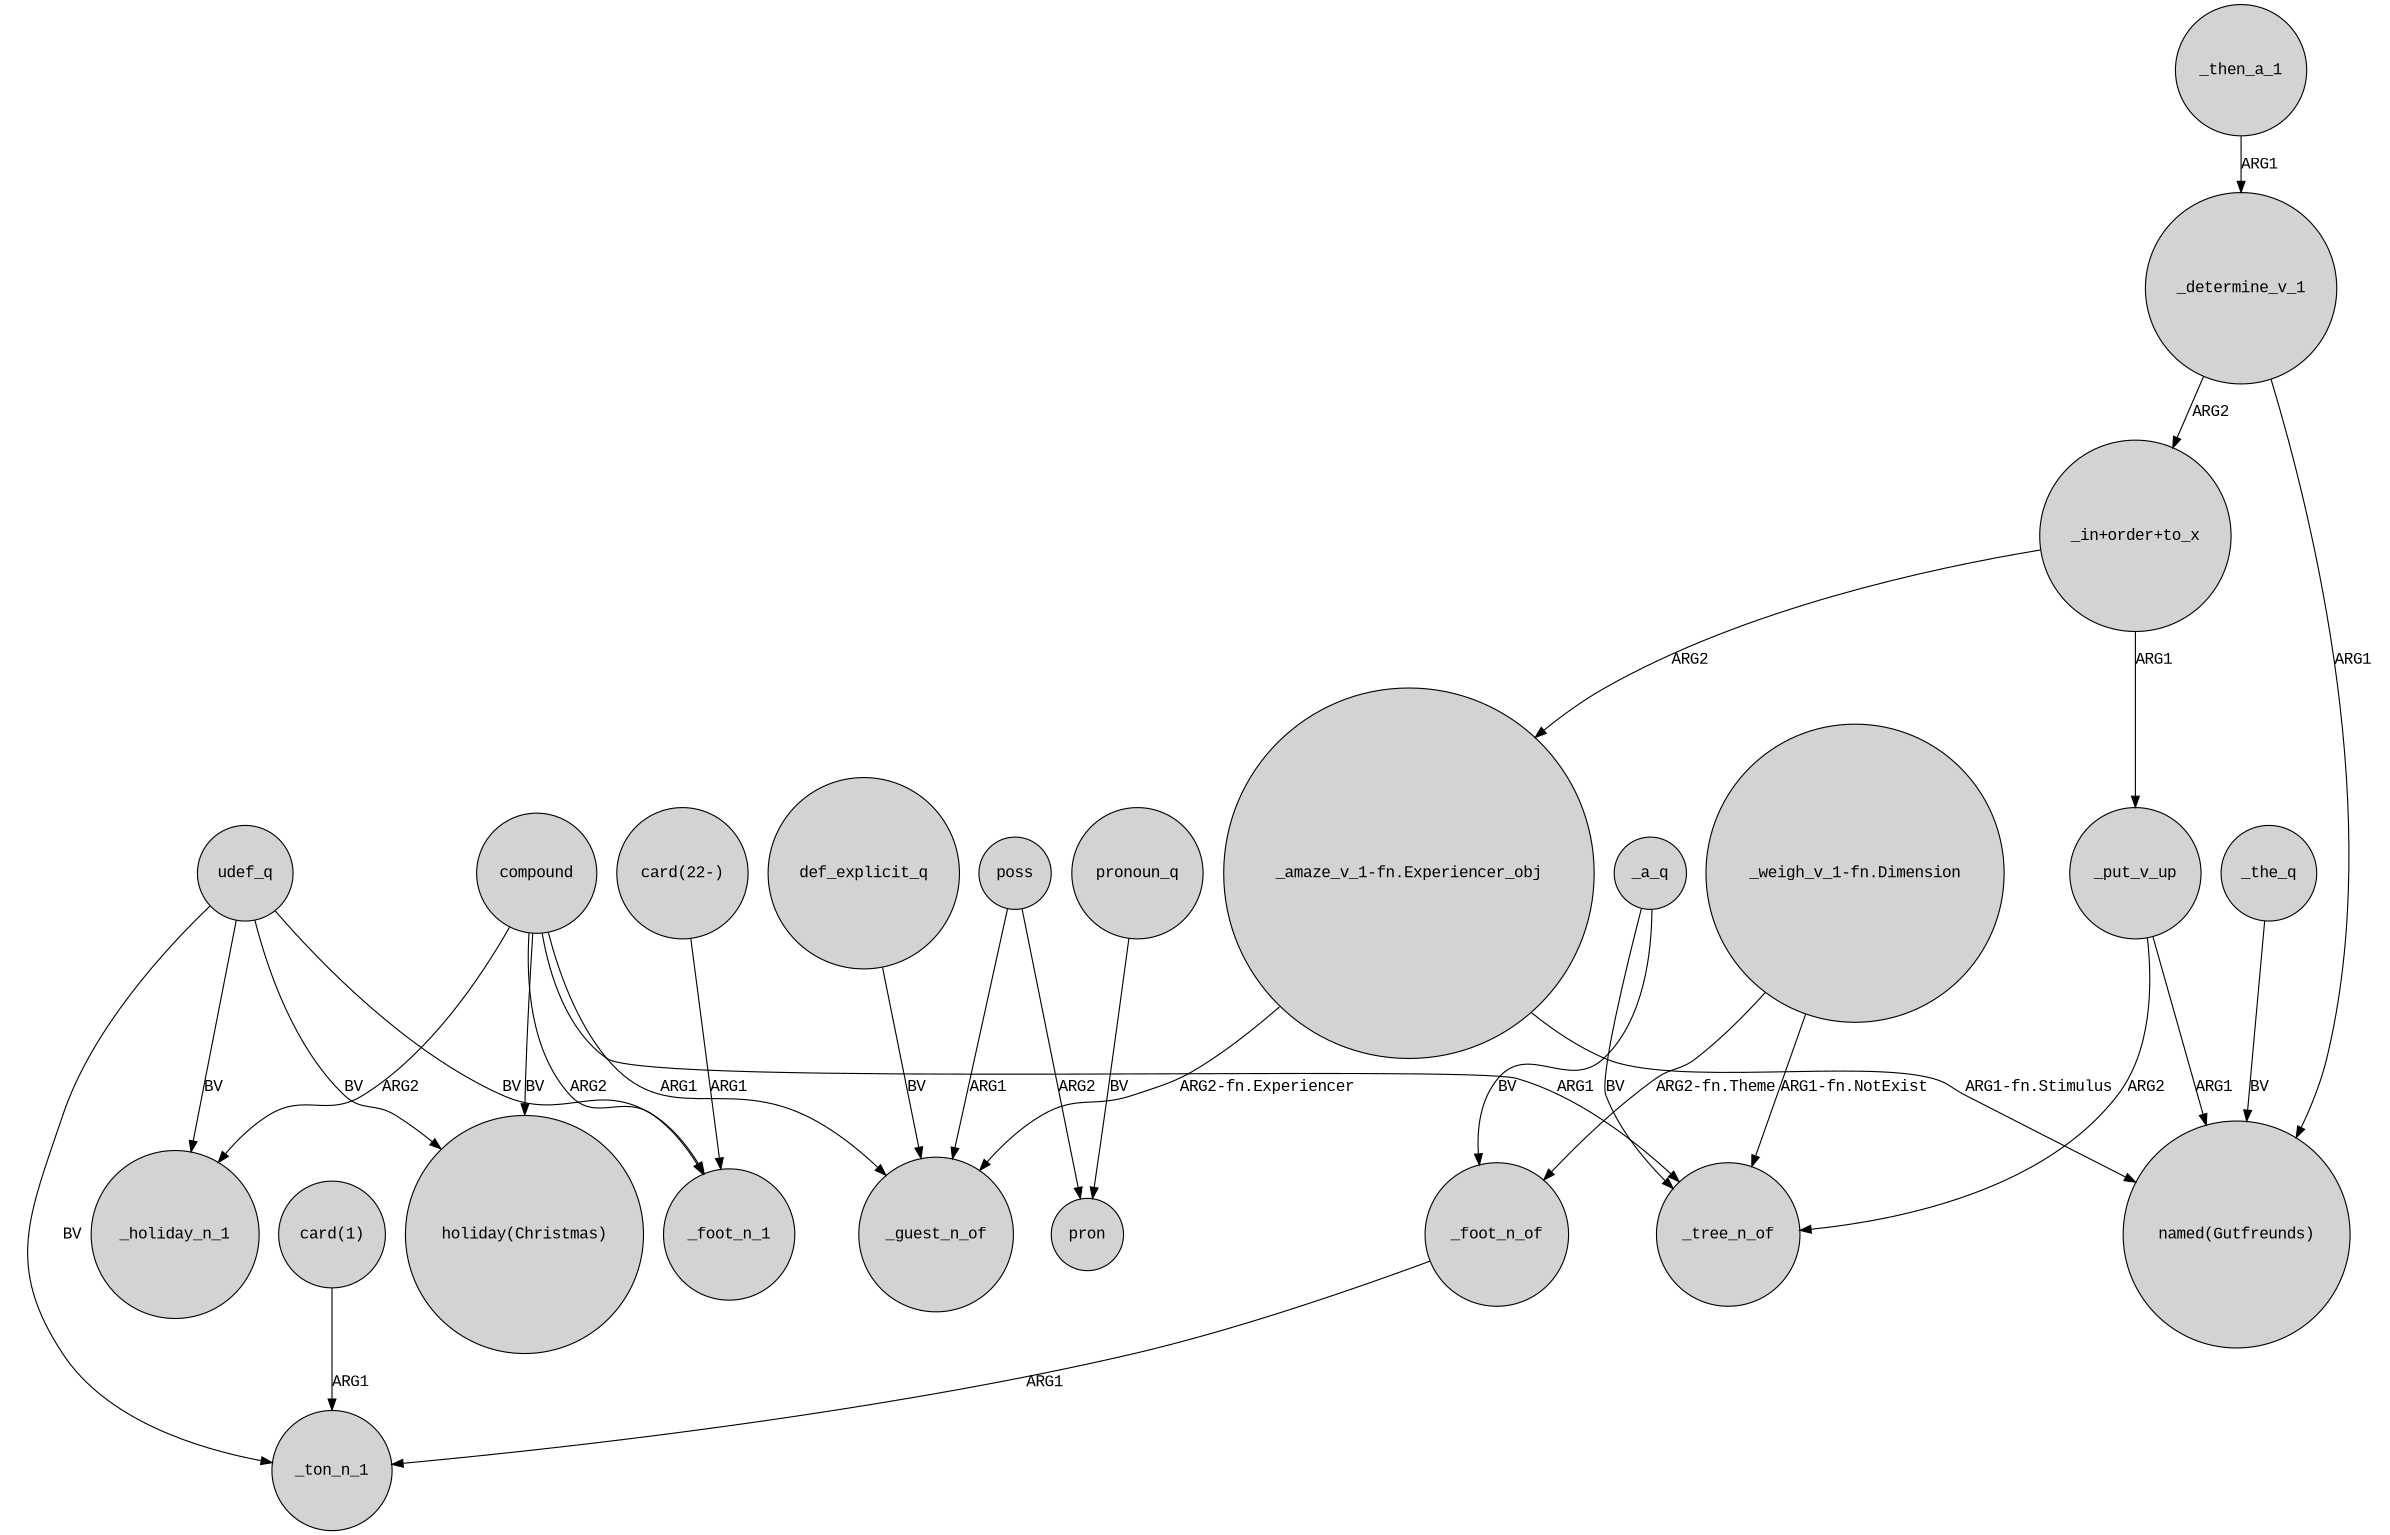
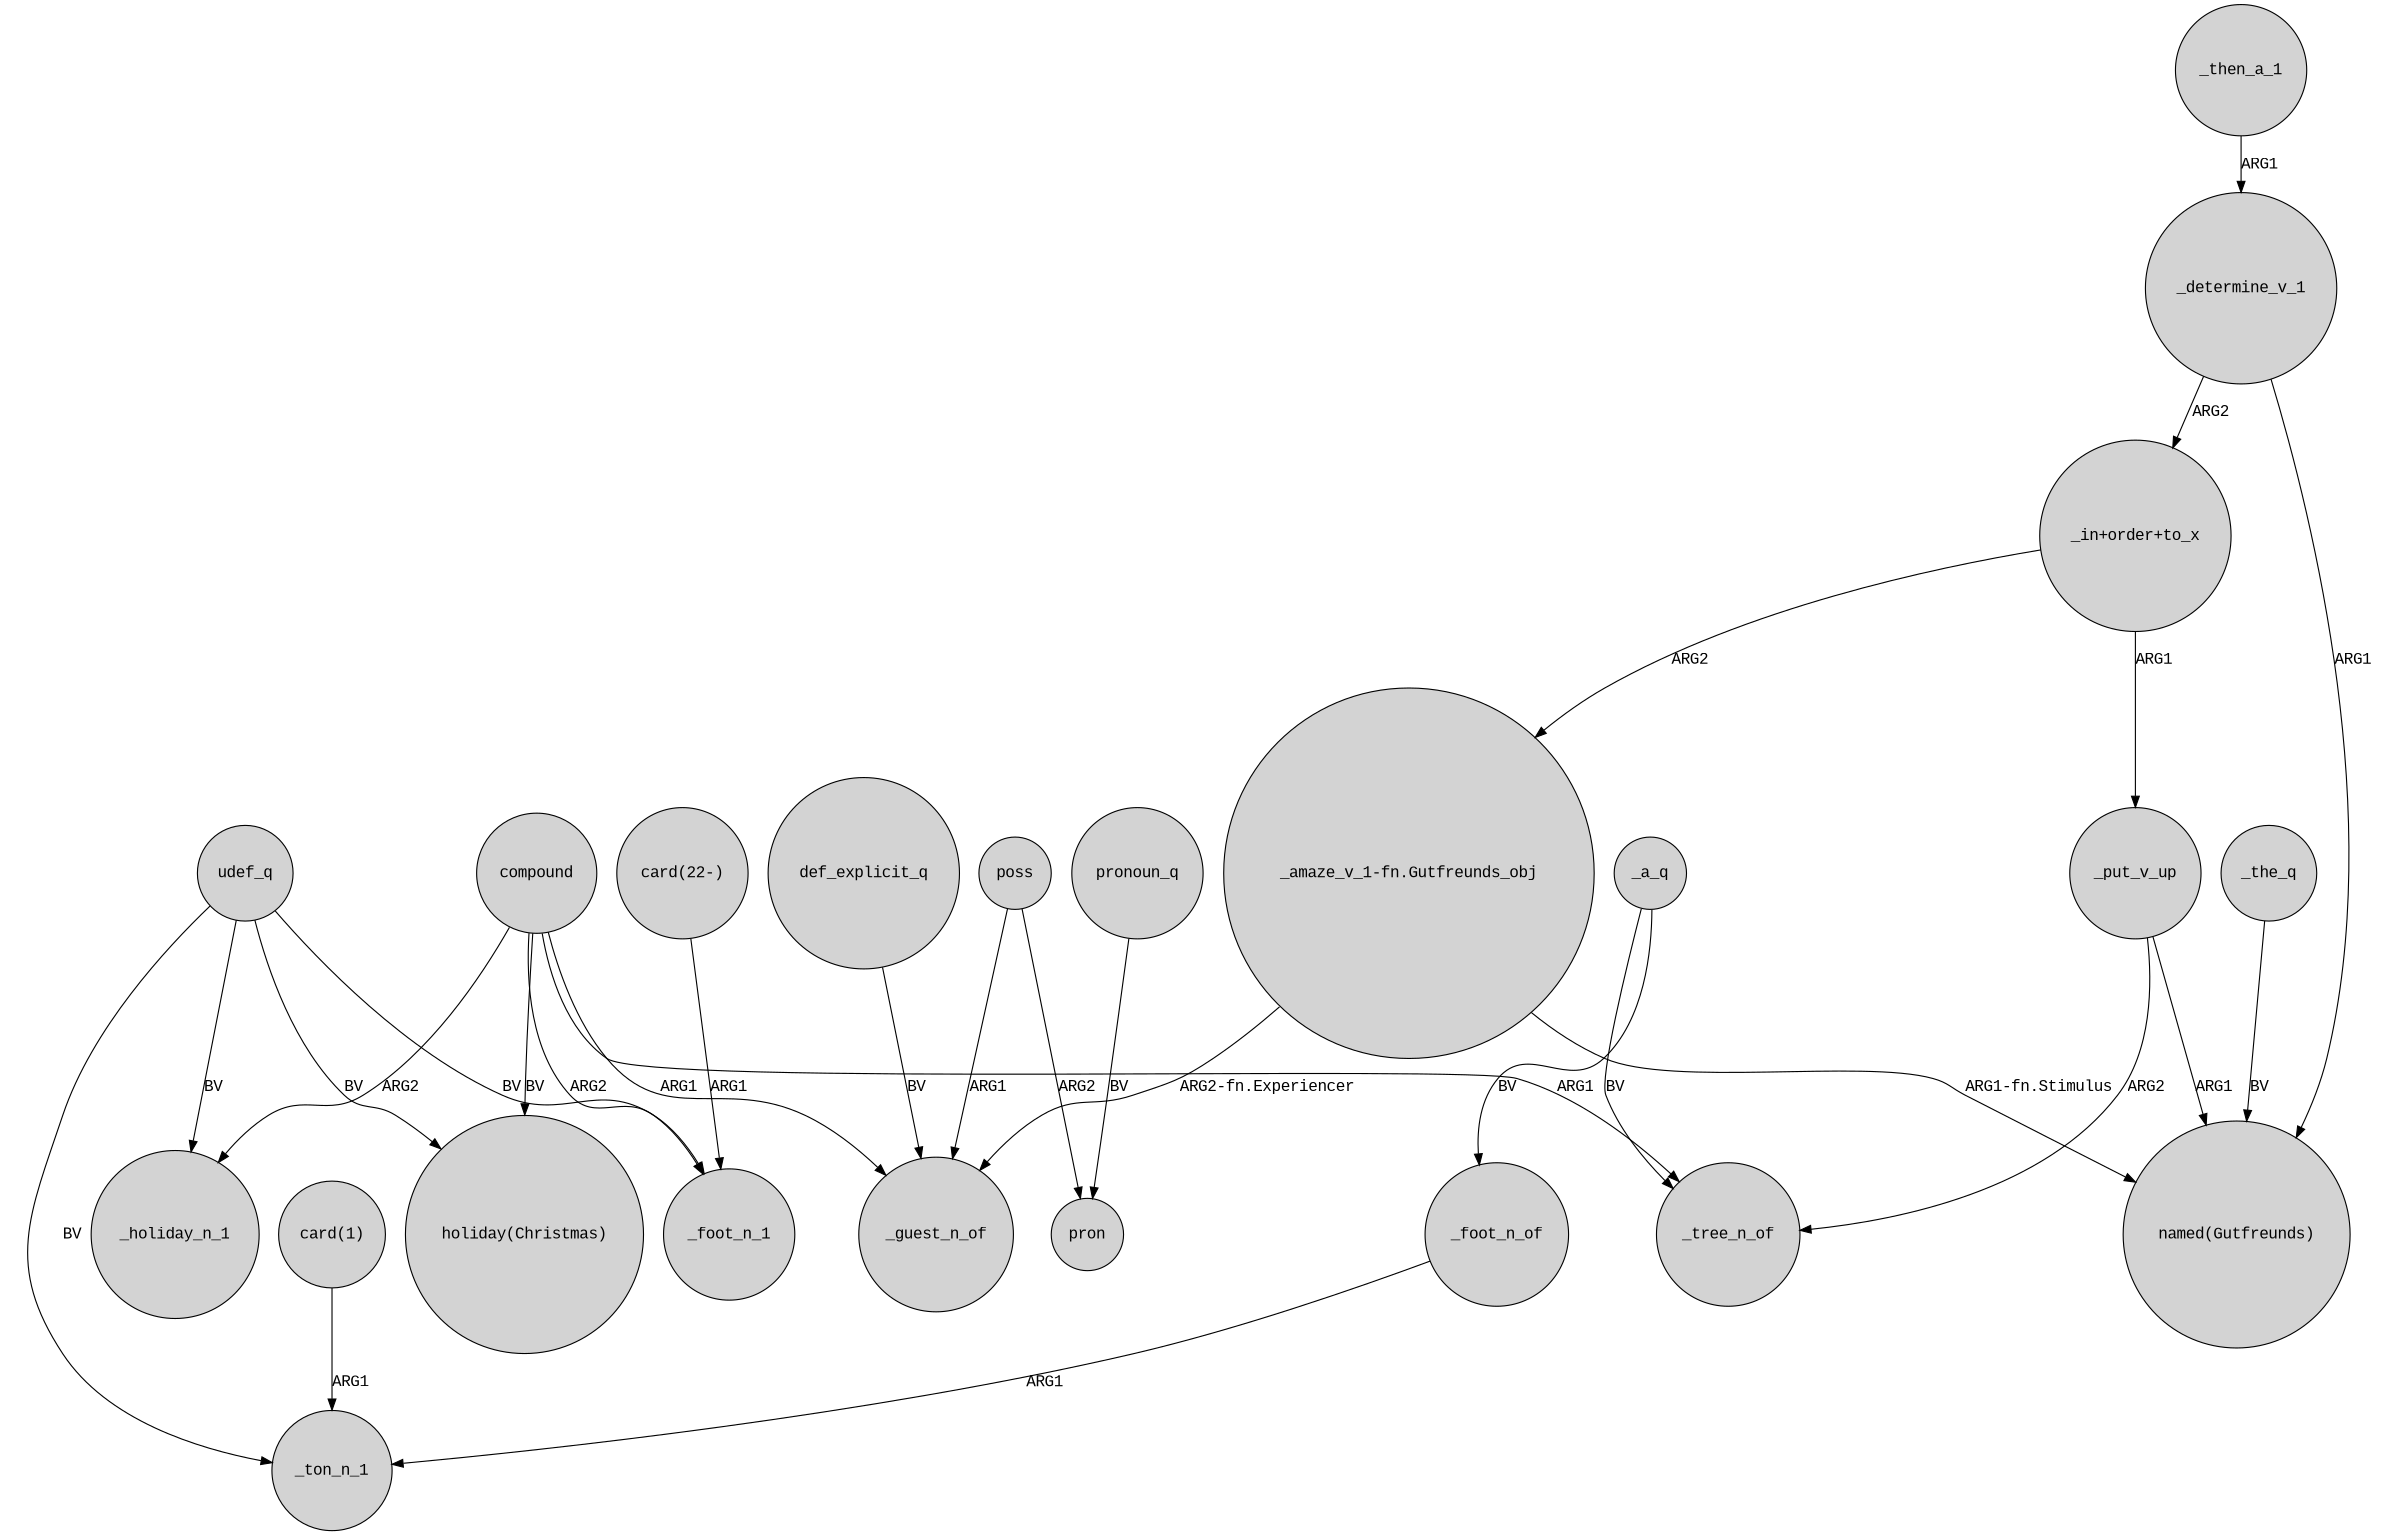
node "_amaze_v_1-fn.Experiencer_obj": label "_amaze_v_1-fn.Experiencer_obj" -> "_amaze_v_1-fn.Gutfreunds_obj"
node "_weigh_v_1-fn.Dimension": removed
